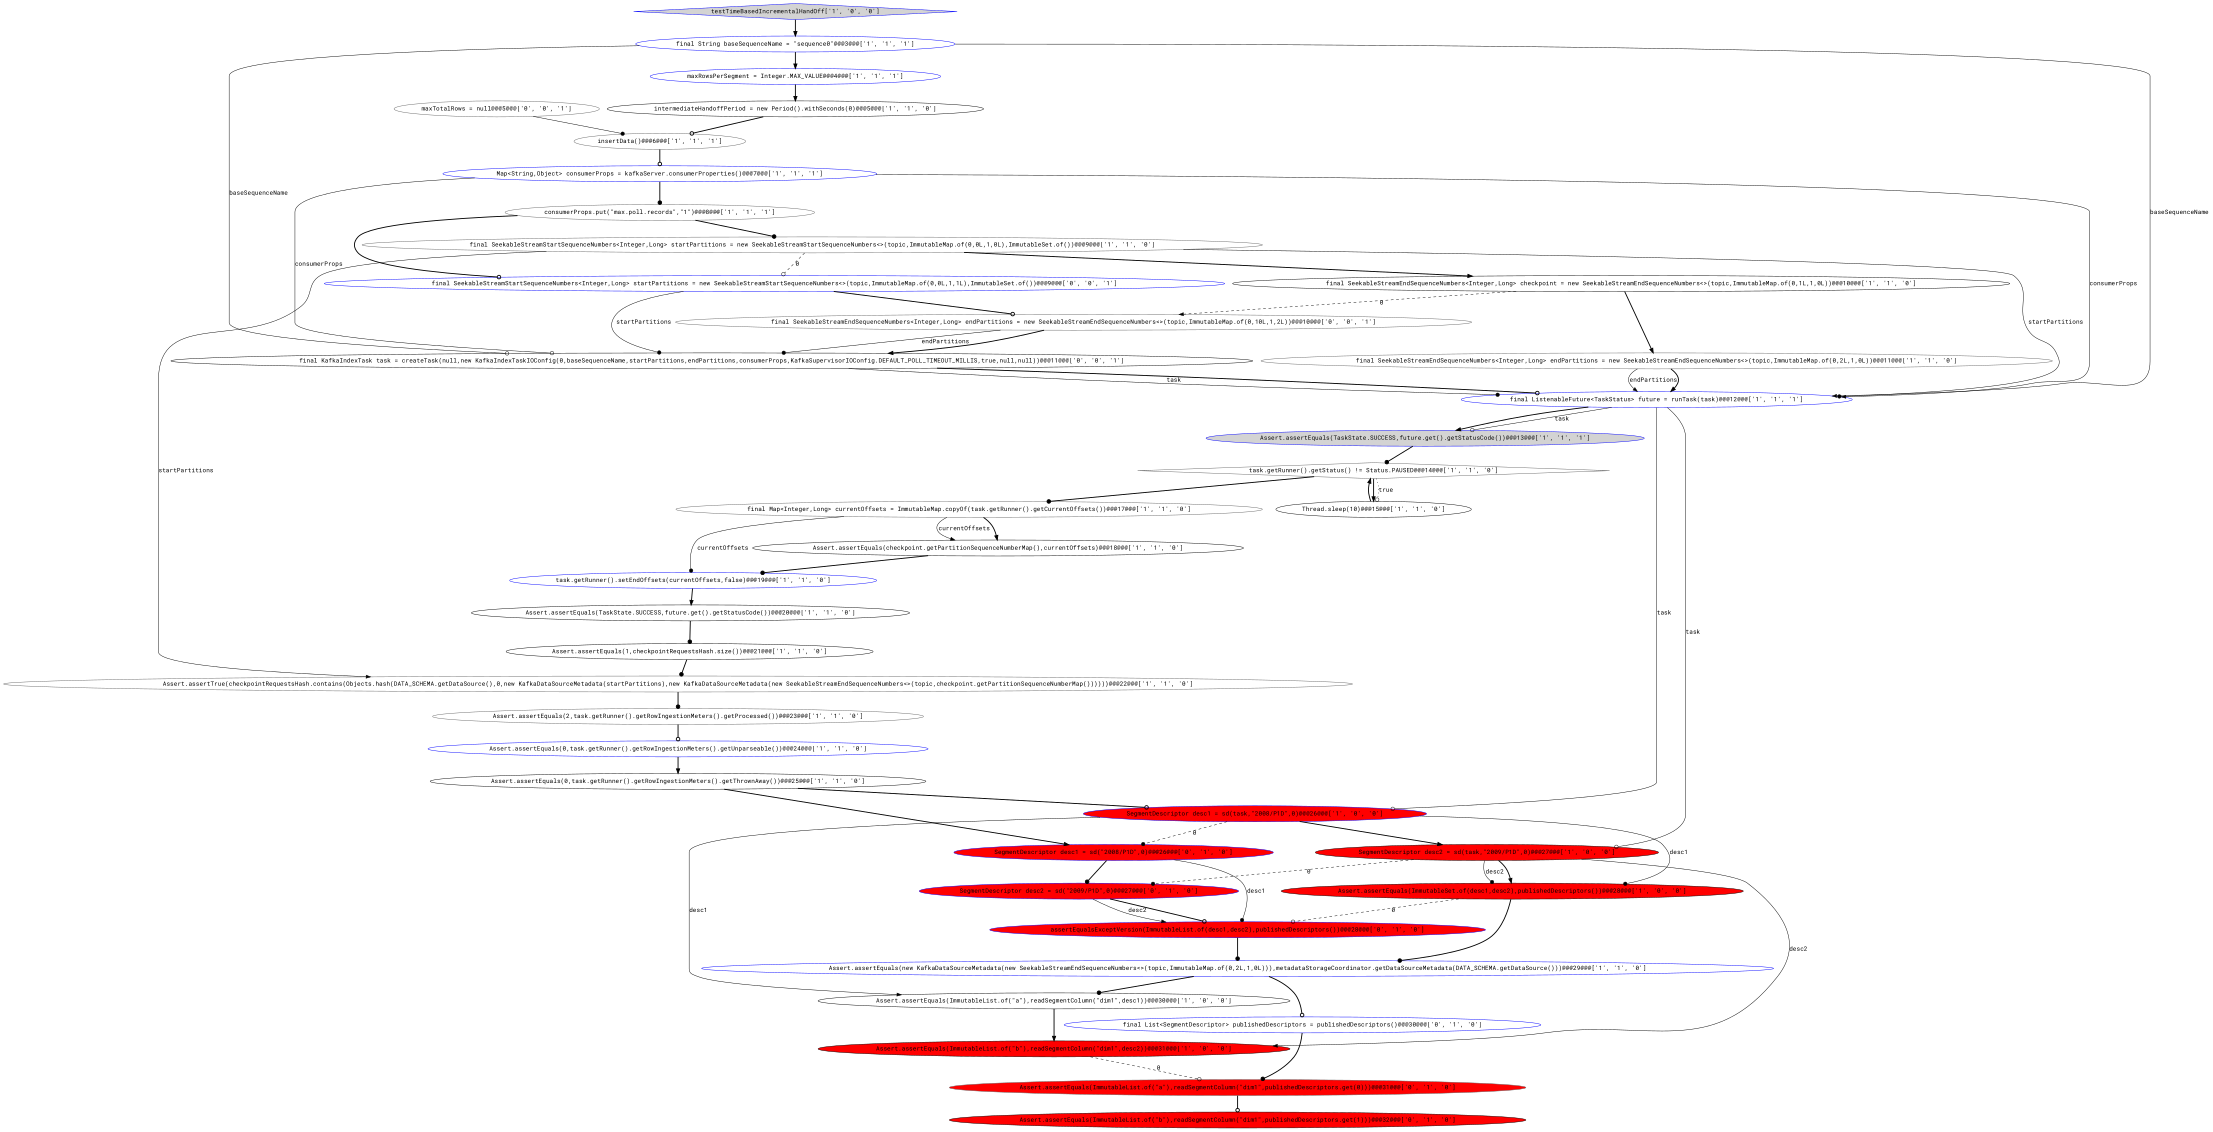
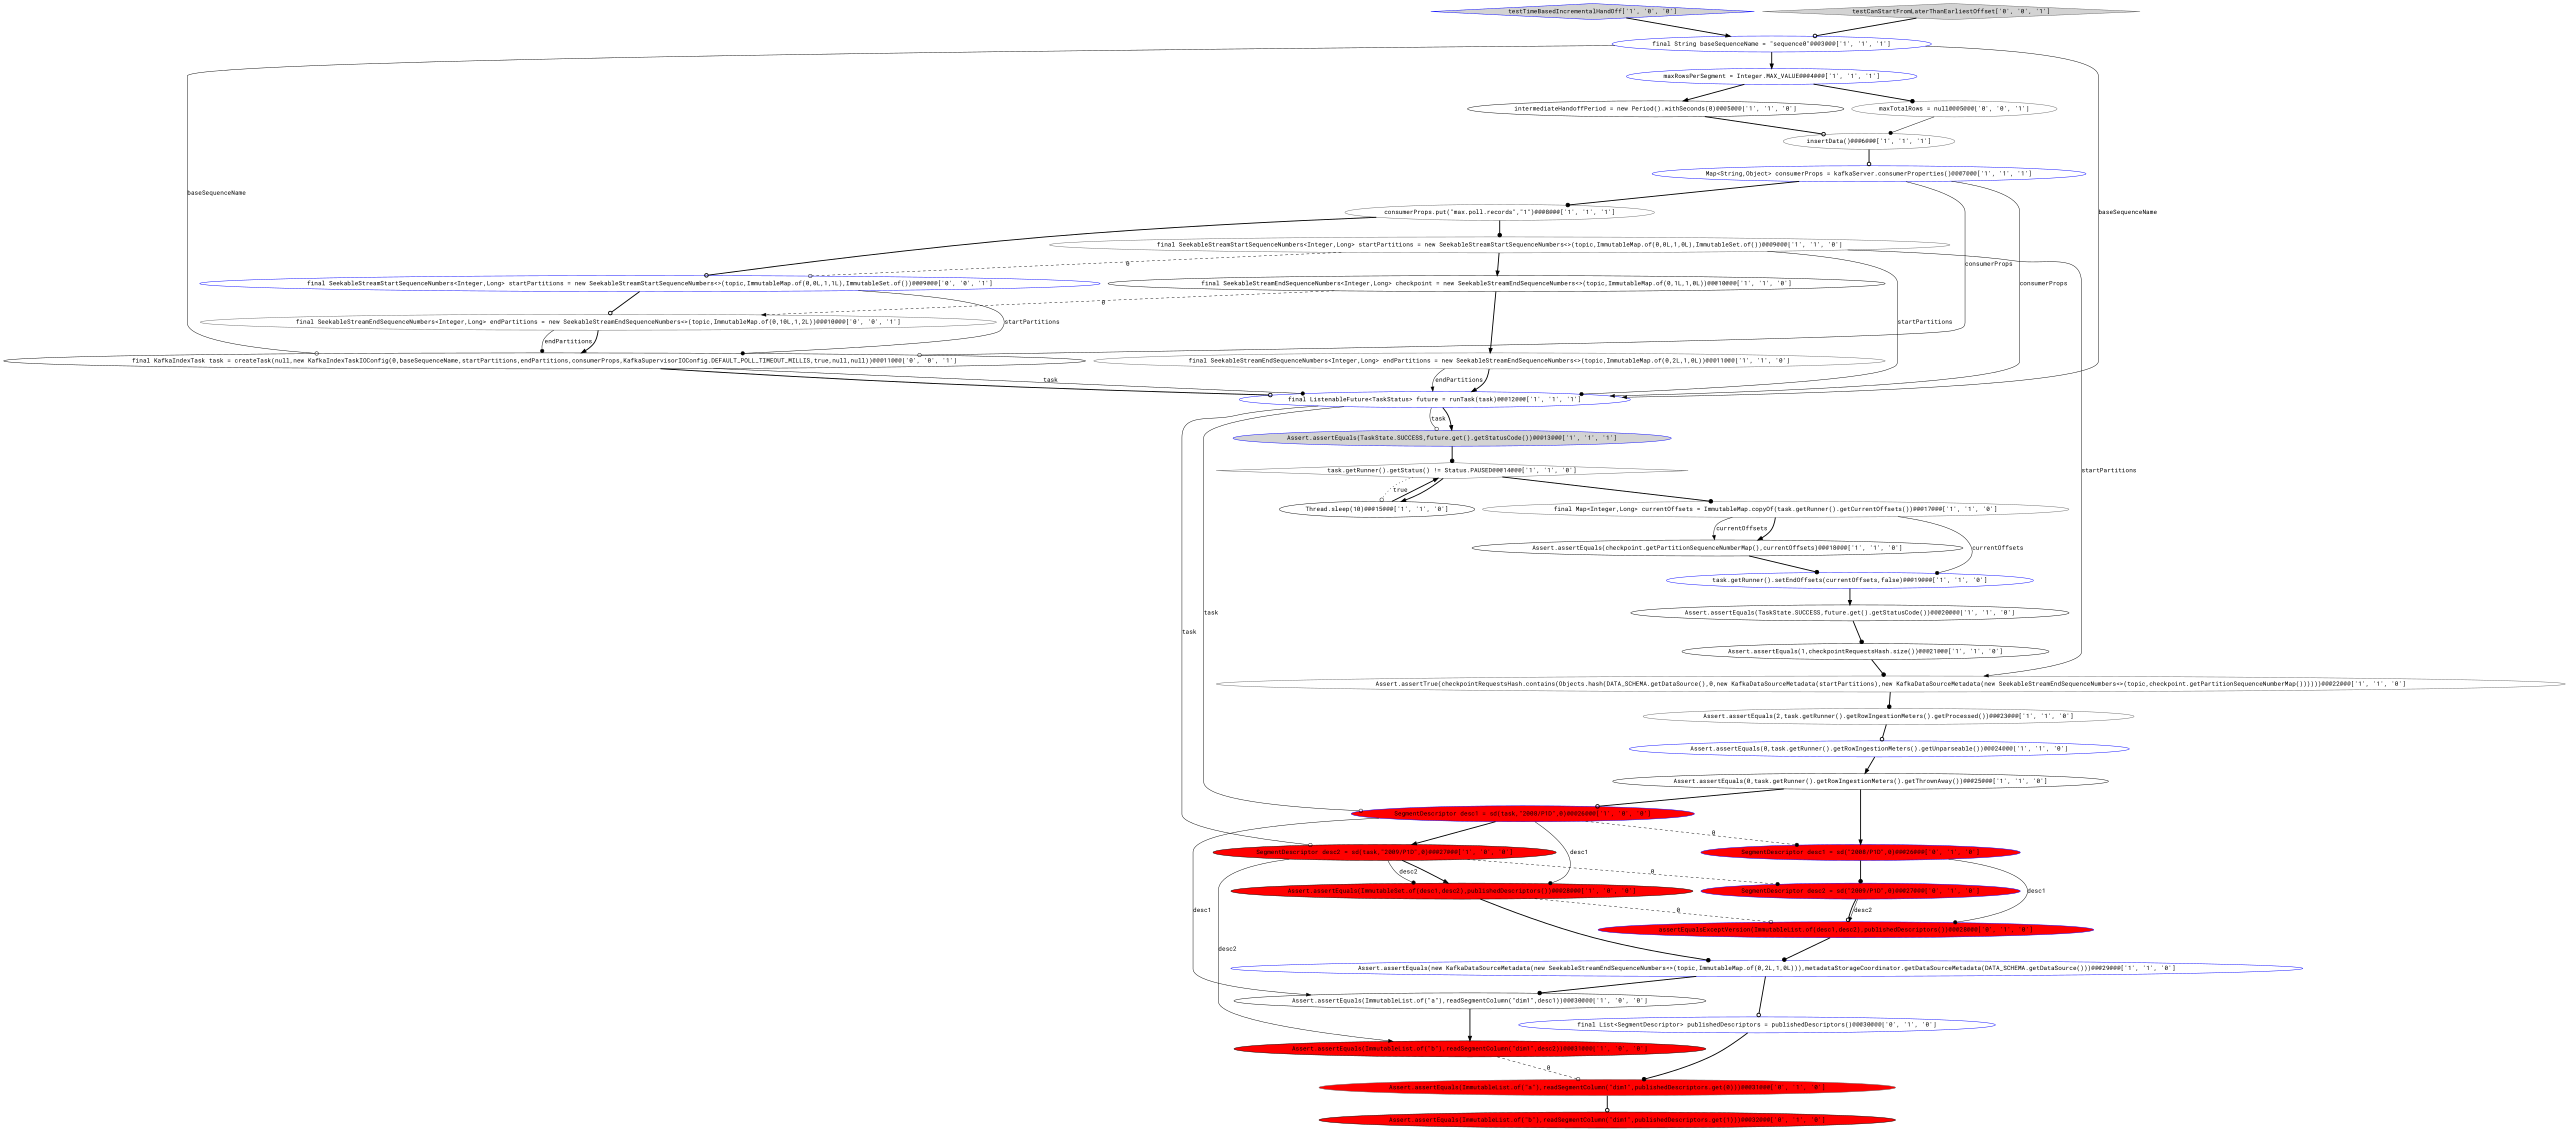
node "testCanStartFromLaterThanEarliestOffset['0', '0', '1']": added
edge "maxRowsPerSegment = Integer.MAX_VALUE@@@4@@@['1', '1', '1']" -> "maxTotalRows = null@@@5@@@['0', '0', '1']": added
